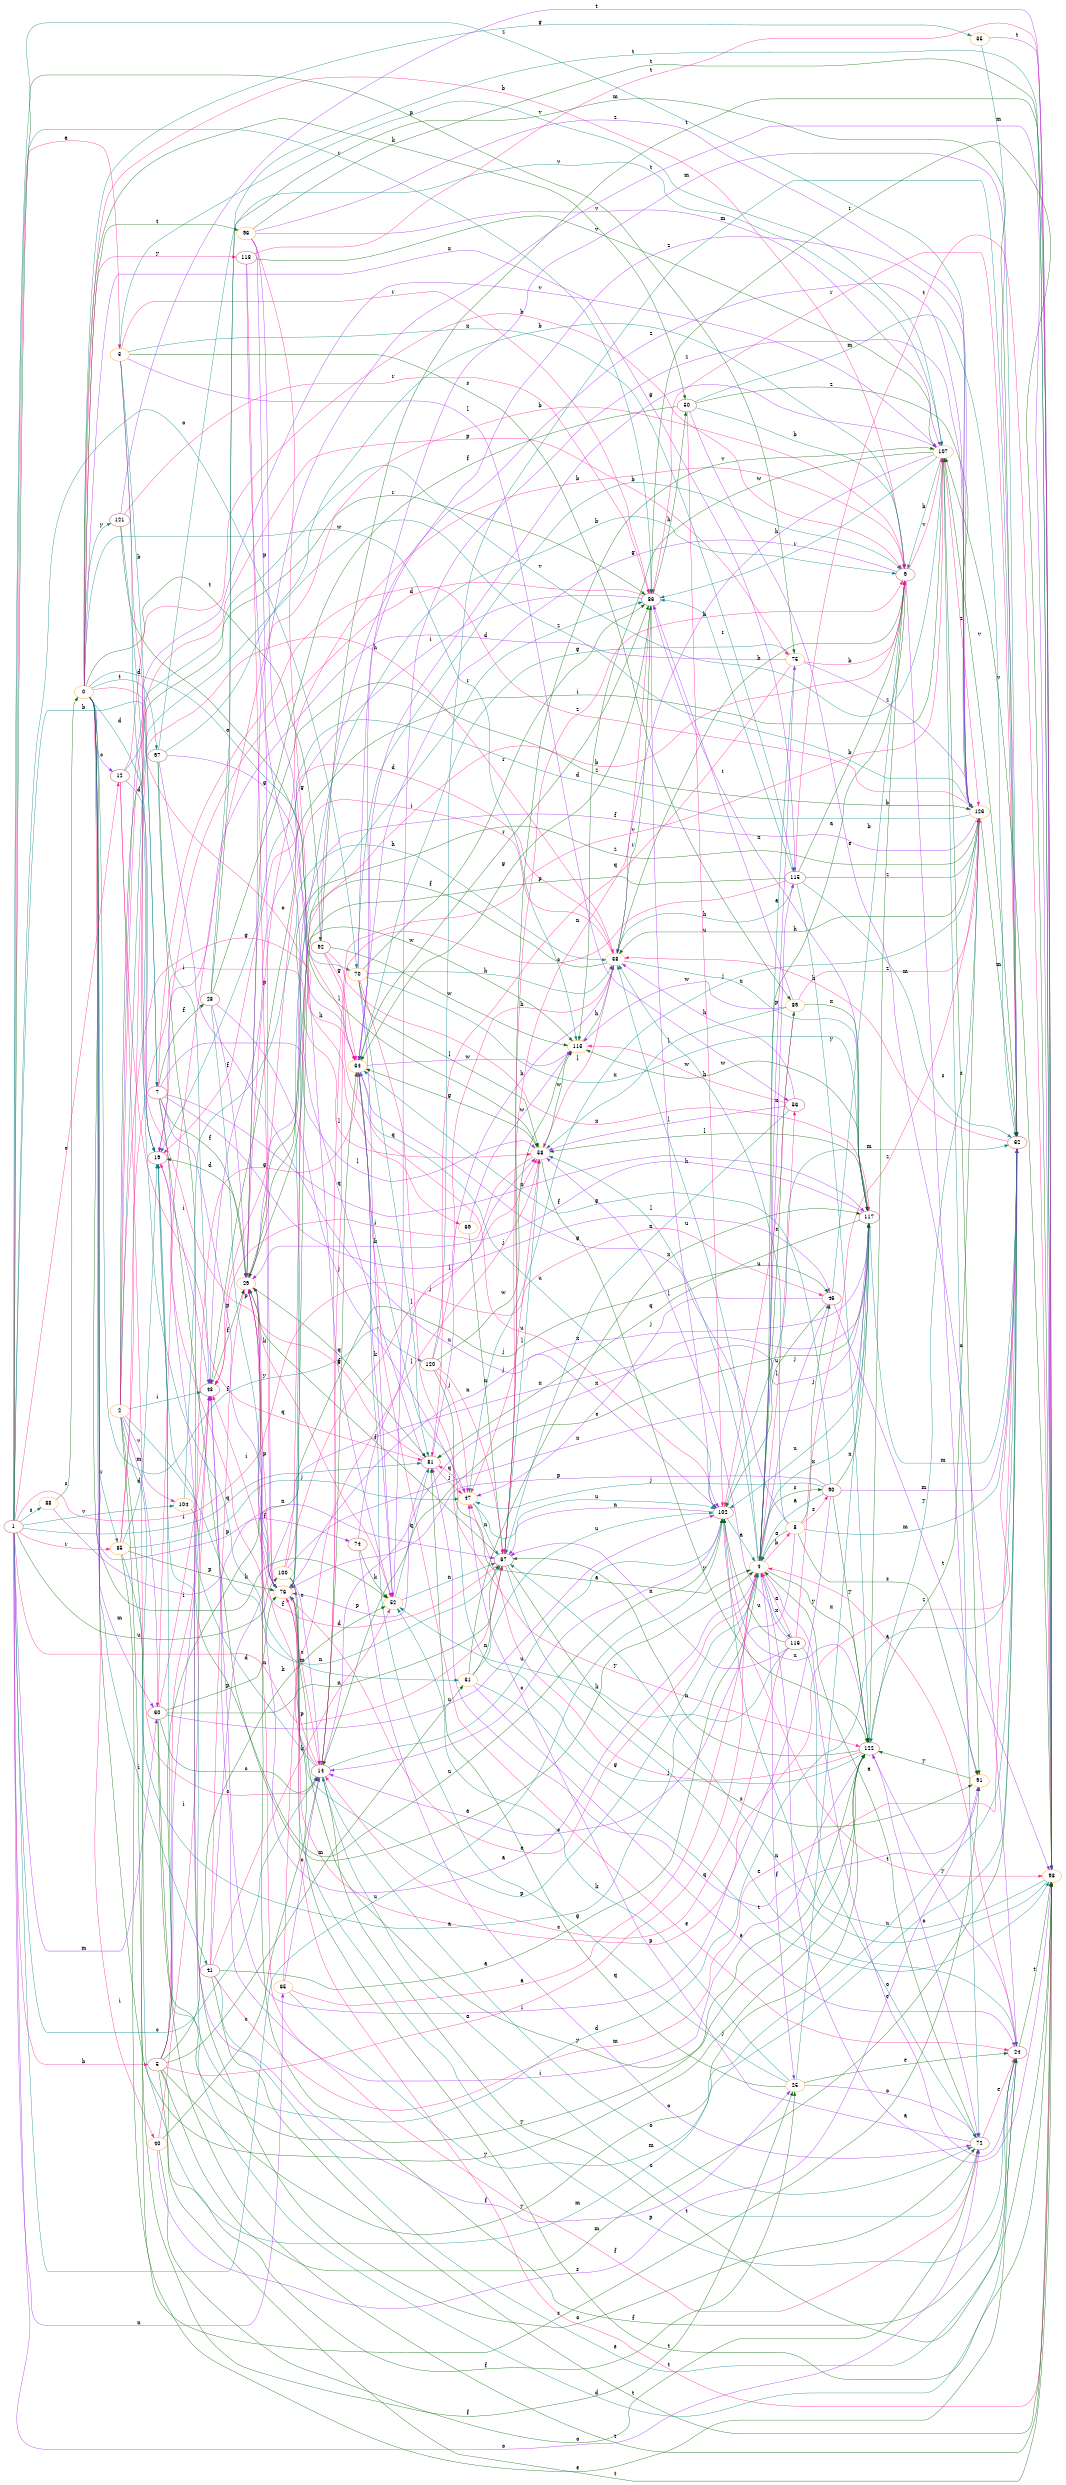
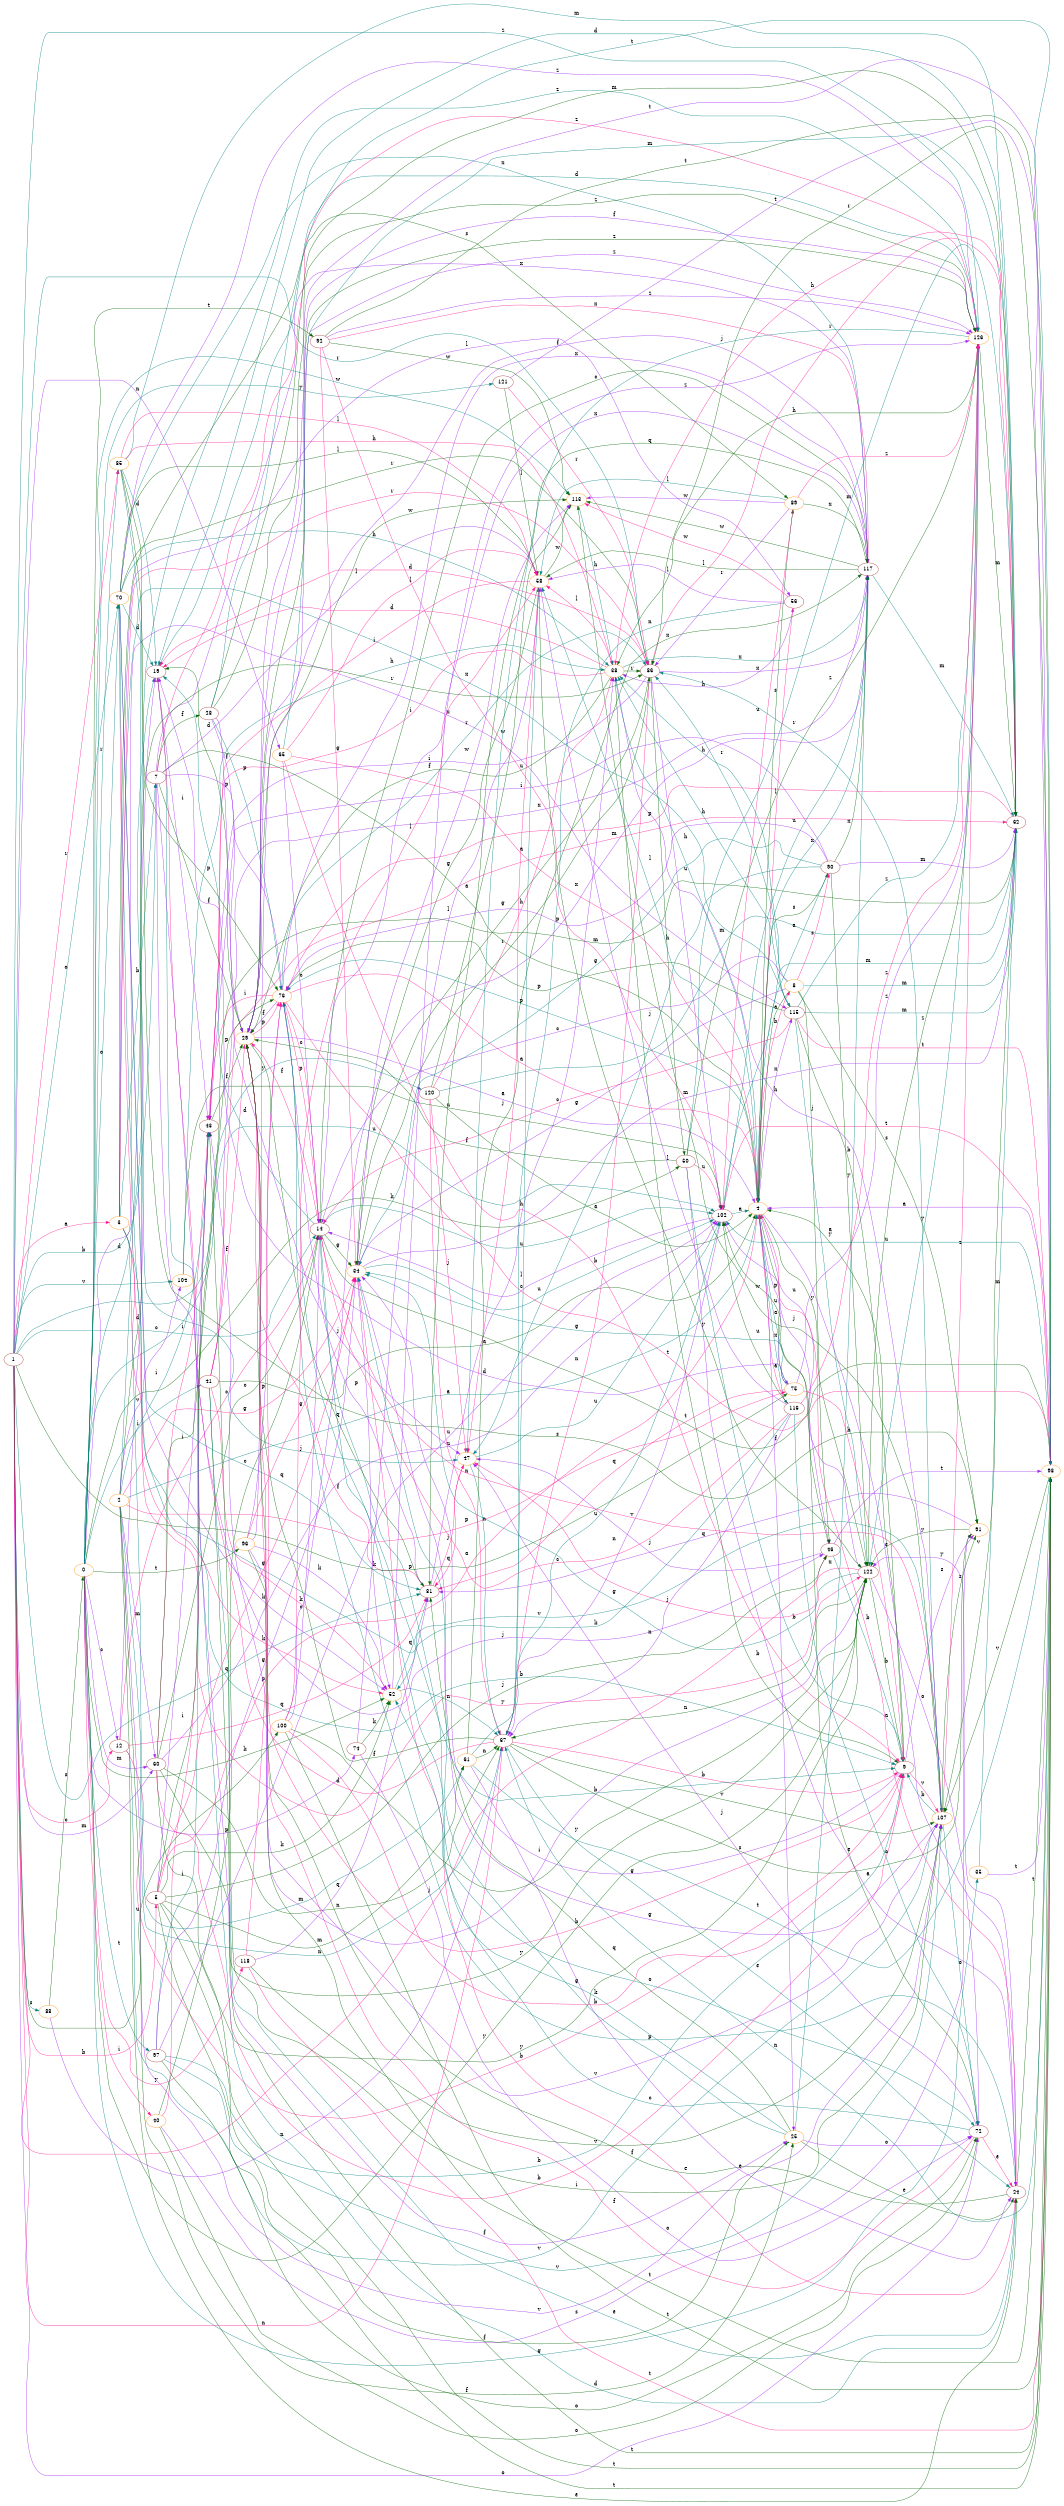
edge "0" -> "9": now "65" -> "9"
edge "121" -> "19": now "70" -> "19"
node "69": removed
